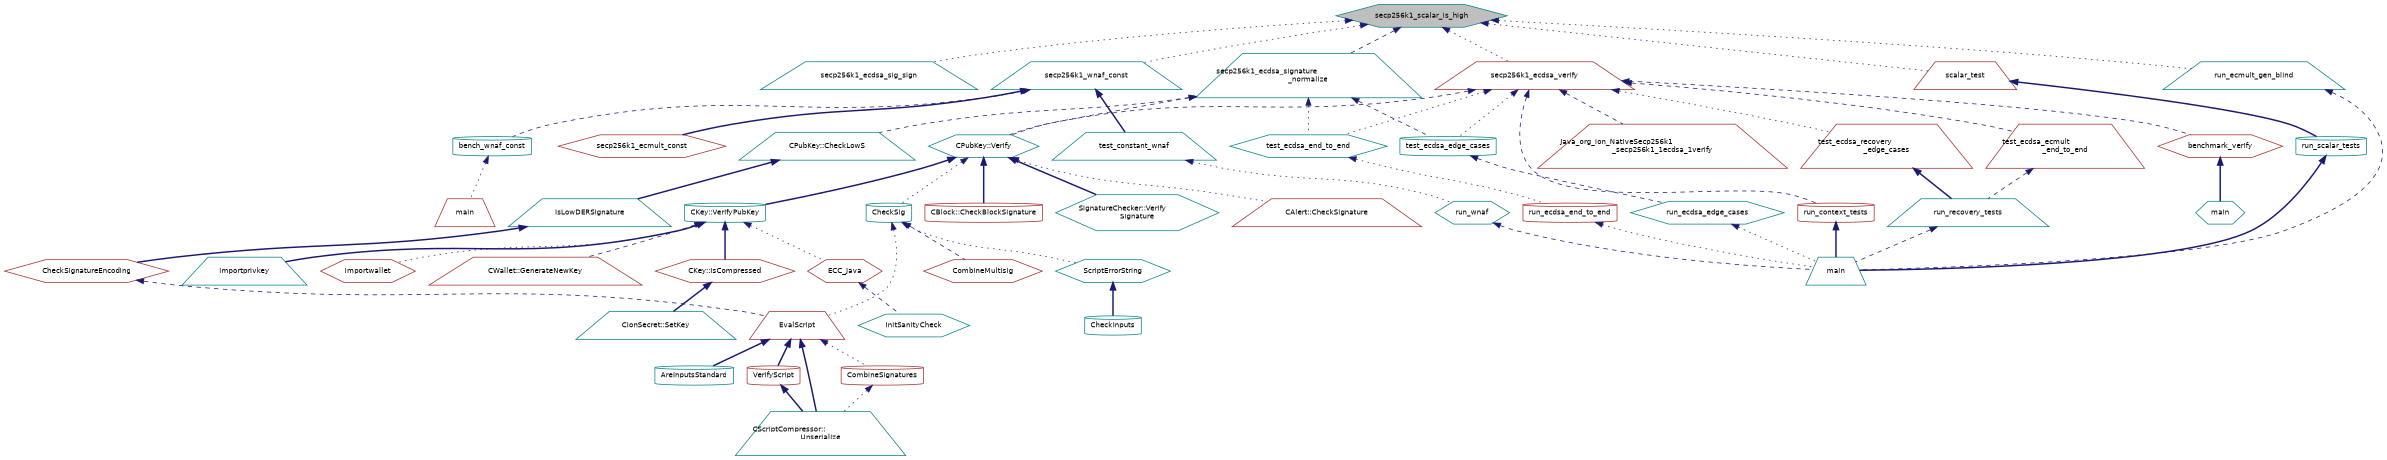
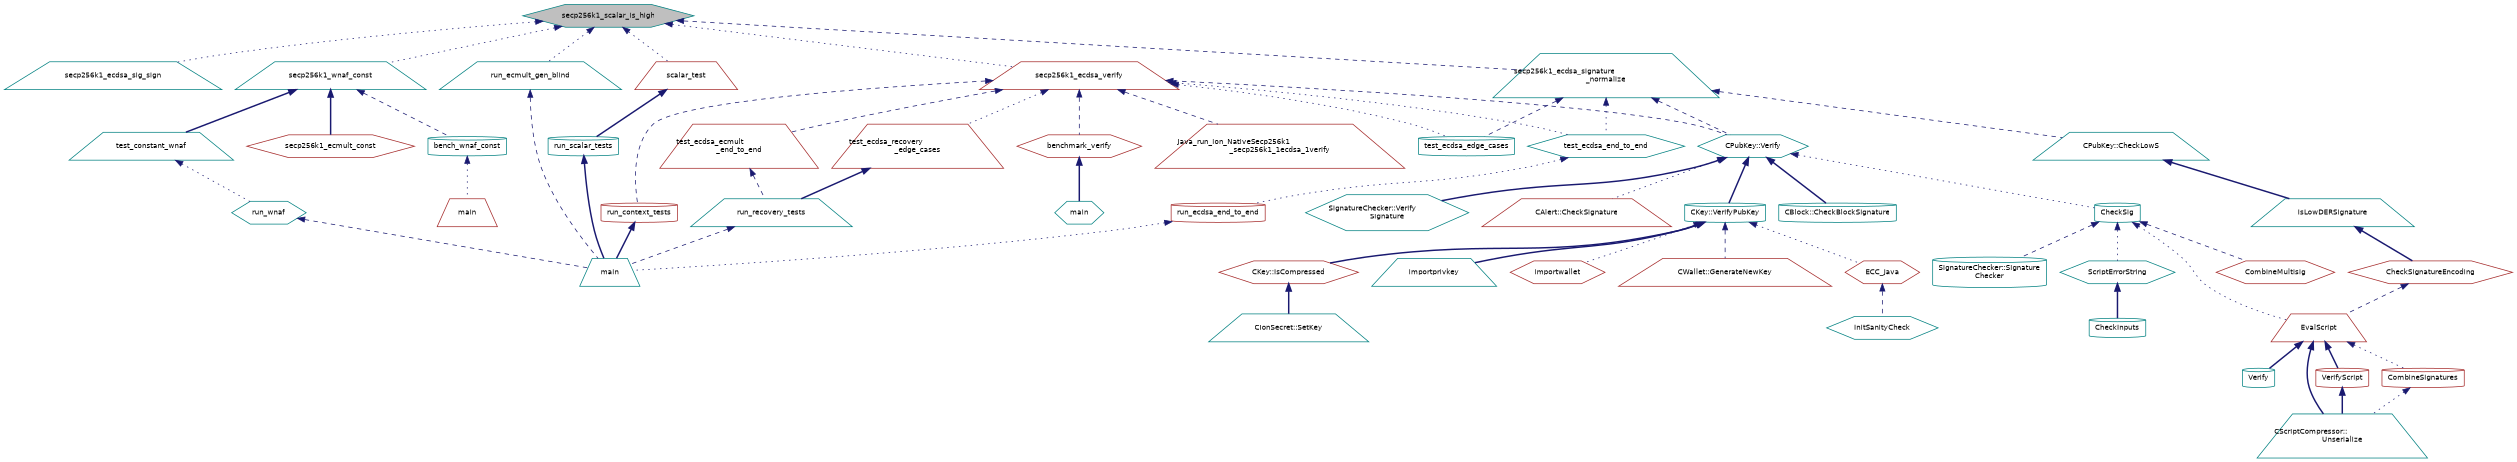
node "Java_org_ion_NativeSecp256k1 _secp256k1_1ecdsa_1verify": label "Java_org_ion_NativeSecp256k1 _secp256k1_1ecdsa_1verify" -> "Java_run_ion_NativeSecp256k1 _secp256k1_1ecdsa_1verify"
node "CBlock::CheckBlockSignature": color brown -> teal
node "run_ecdsa_edge_cases": removed
node "SignatureChecker::Signature Checker": added
node "AreInputsStandard": label "AreInputsStandard" -> "Verify"
